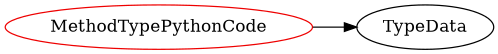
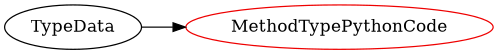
edge "MethodTypePythonCode" -> "TypeData": reversed
